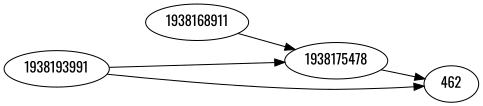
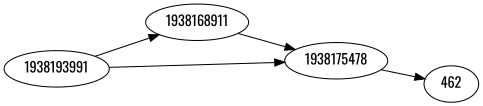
edge "1938193991" -> "462": now "1938193991" -> "1938168911"
